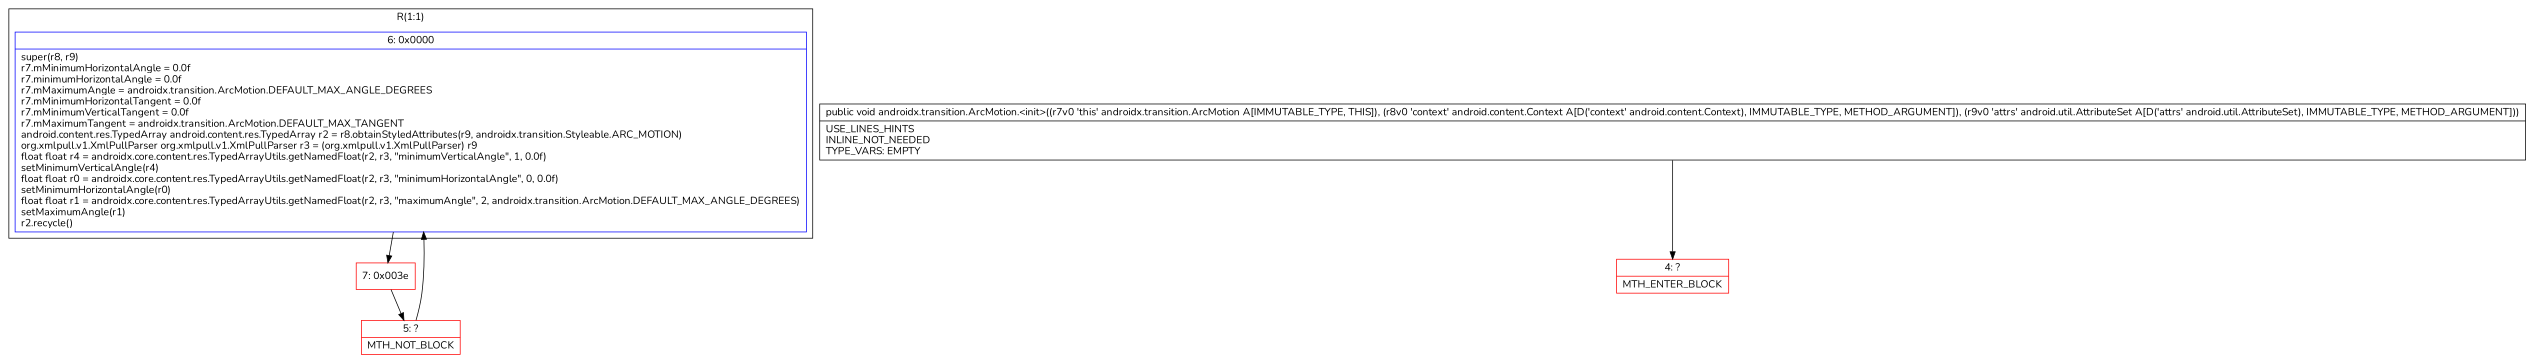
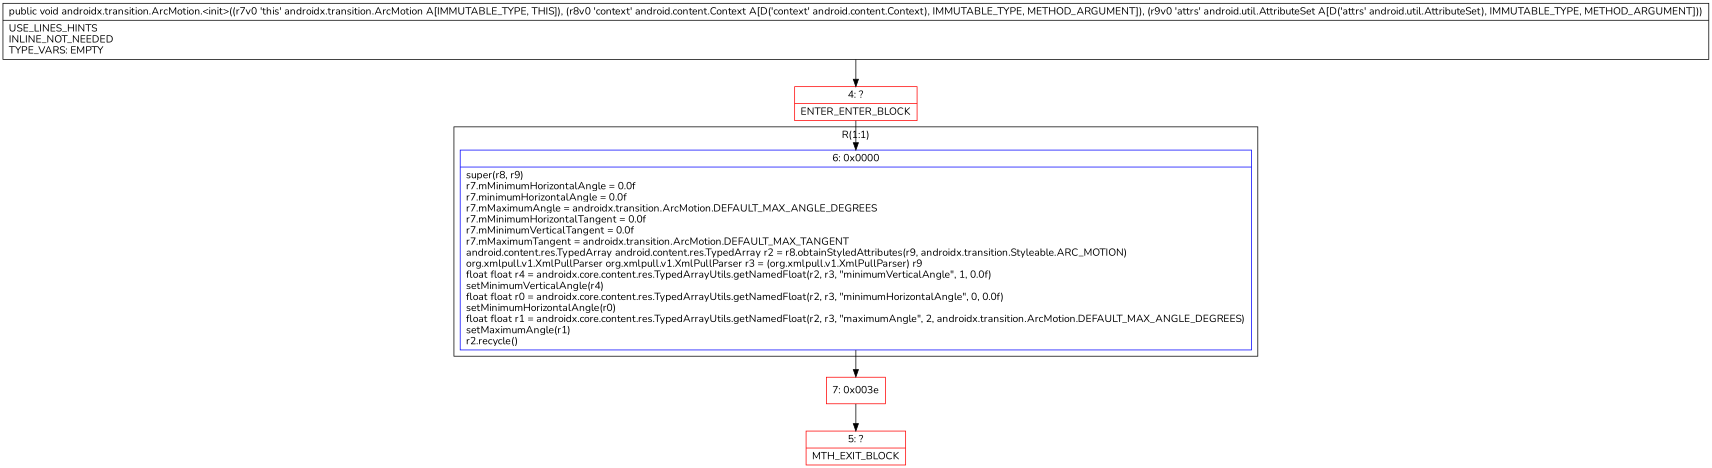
edge "5: ?" -> "6: 0x0000": now "4: ?" -> "6: 0x0000"
node "4: ?": text "MTH_ENTER_BLOCK" -> "ENTER_ENTER_BLOCK"
node "5: ?": text "MTH_NOT_BLOCK" -> "MTH_EXIT_BLOCK"
